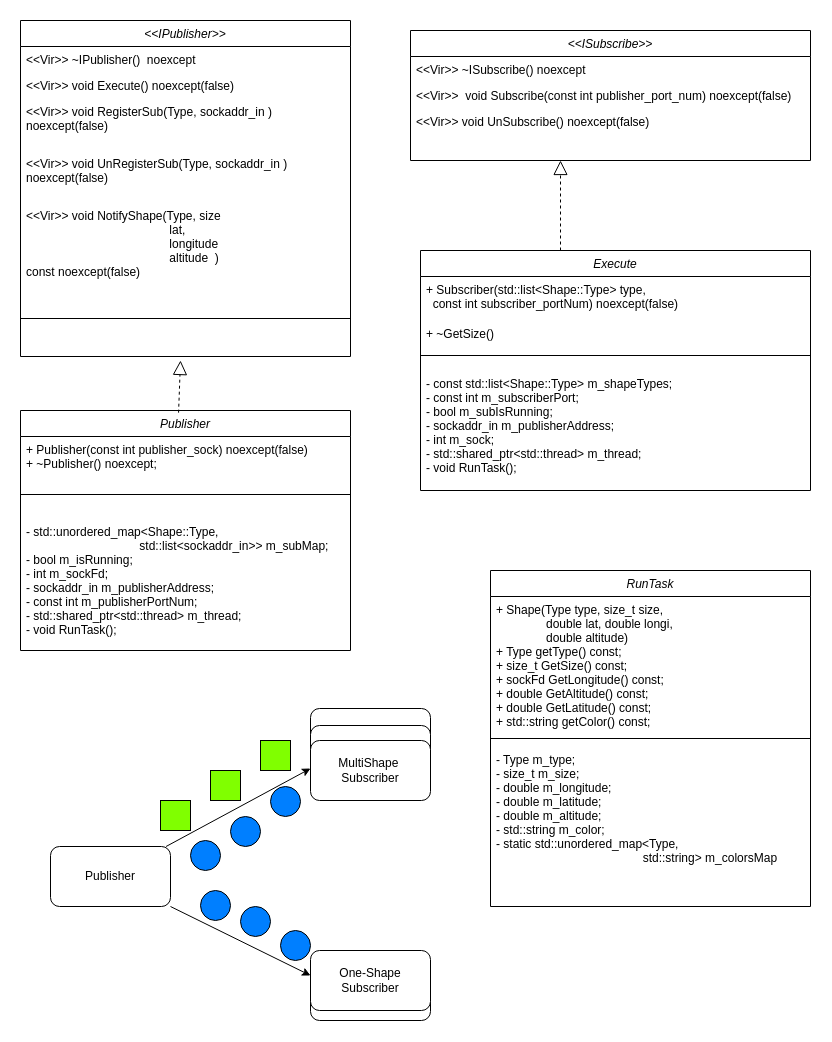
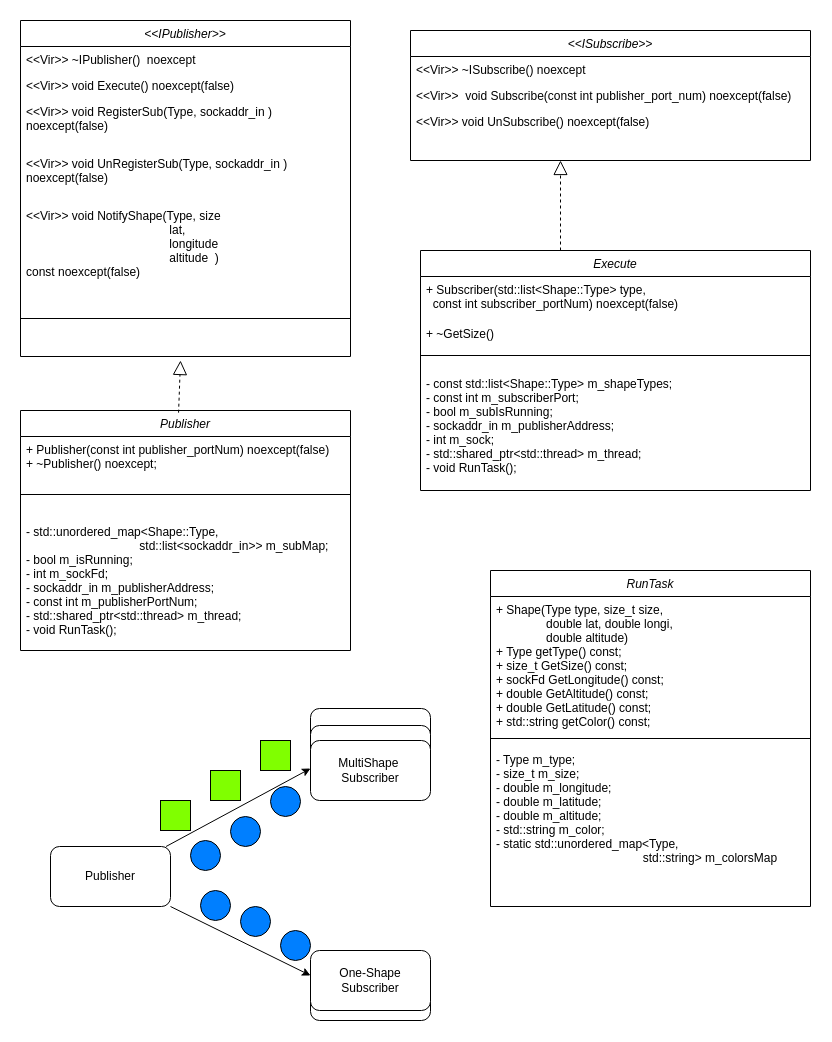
node "+ Publisher(const int publisher_sock) noexcept(false) + ~Publisher() noexcept;": label "+ Publisher(const int publisher_sock) noexcept(false) + ~Publisher() noexcept;" -> "+ Publisher(const int publisher_portNum) noexcept(false) + ~Publisher() noexcept;"
